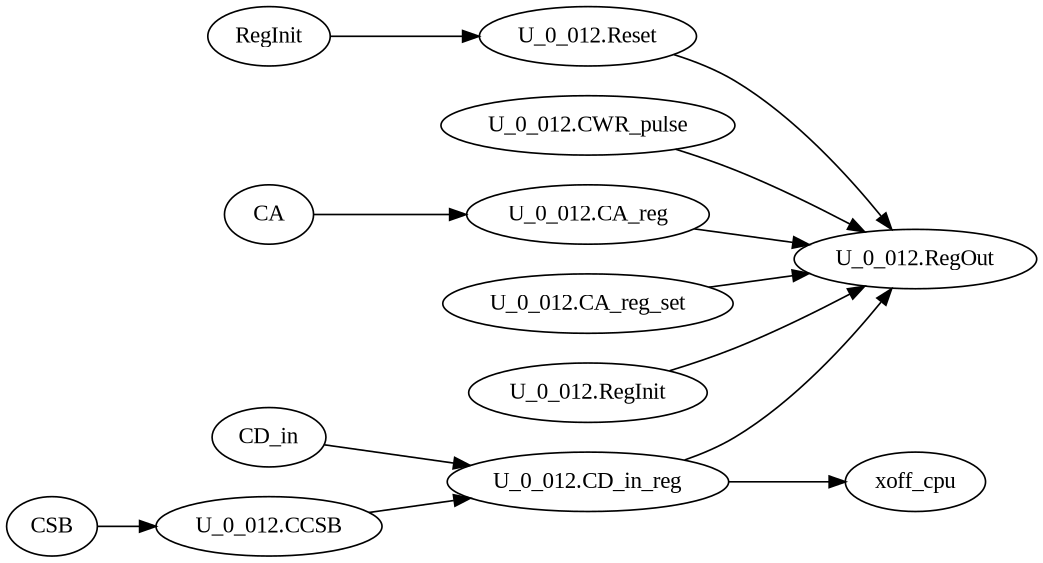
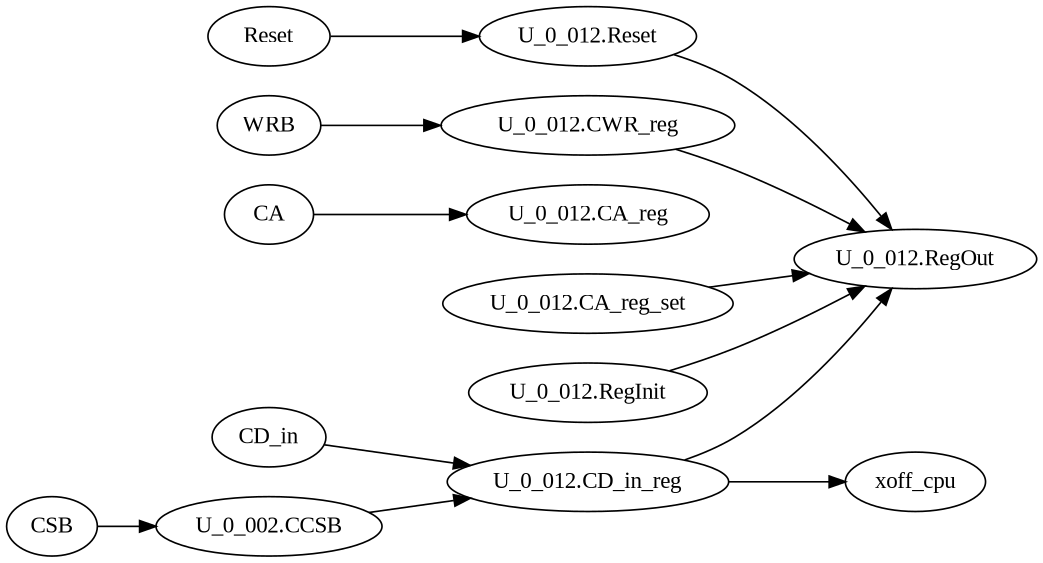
node "RegInit": label "RegInit" -> "Reset"
node "WRB": added
node "U_0_012.CWR_pulse": label "U_0_012.CWR_pulse" -> "U_0_012.CWR_reg"
edge "U_0_012.CA_reg" -> "U_0_012.RegOut": removed
node "U_0_012.CCSB": label "U_0_012.CCSB" -> "U_0_002.CCSB"
